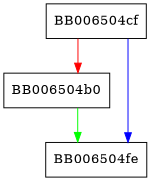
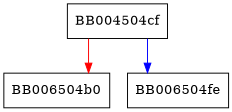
node "BB006504cf": label "BB006504cf" -> "BB004504cf"
edge "BB006504b0" -> "BB006504fe": removed
